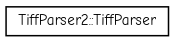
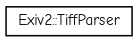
node "TiffParser2::TiffParser": label "TiffParser2::TiffParser" -> "Exiv2::TiffParser"
